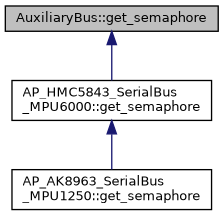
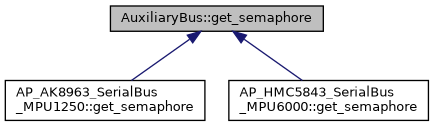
edge "AP_AK8963_SerialBus _MPU1250::get_semaphore" -> "AP_HMC5843_SerialBus _MPU6000::get_semaphore": now "AP_AK8963_SerialBus _MPU1250::get_semaphore" -> "AuxiliaryBus::get_semaphore"
